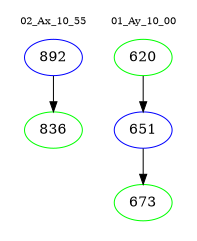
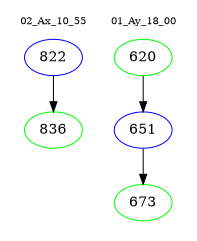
cluster "01_Ay_10_00": label "01_Ay_10_00" -> "01_Ay_18_00"
node "892": label "892" -> "822"
